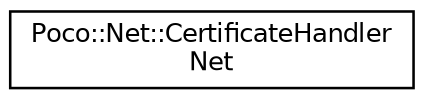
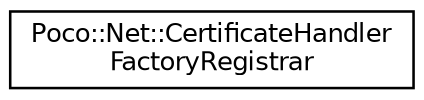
node "Poco::Net::CertificateHandler Net": label "Poco::Net::CertificateHandler Net" -> "Poco::Net::CertificateHandler FactoryRegistrar"
